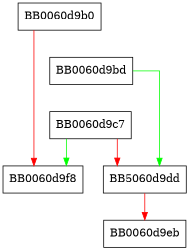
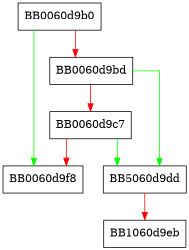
edge "BB0060d9b0" -> "BB0060d9bd": added
edge "BB0060d9b0" -> "BB0060d9f8": color red -> green
edge "BB0060d9bd" -> "BB0060d9c7": added
edge "BB0060d9c7" -> "BB0060d9f8": color green -> red
edge "BB0060d9c7" -> "BB5060d9dd": color red -> green
node "BB0060d9eb": label "BB0060d9eb" -> "BB1060d9eb"
